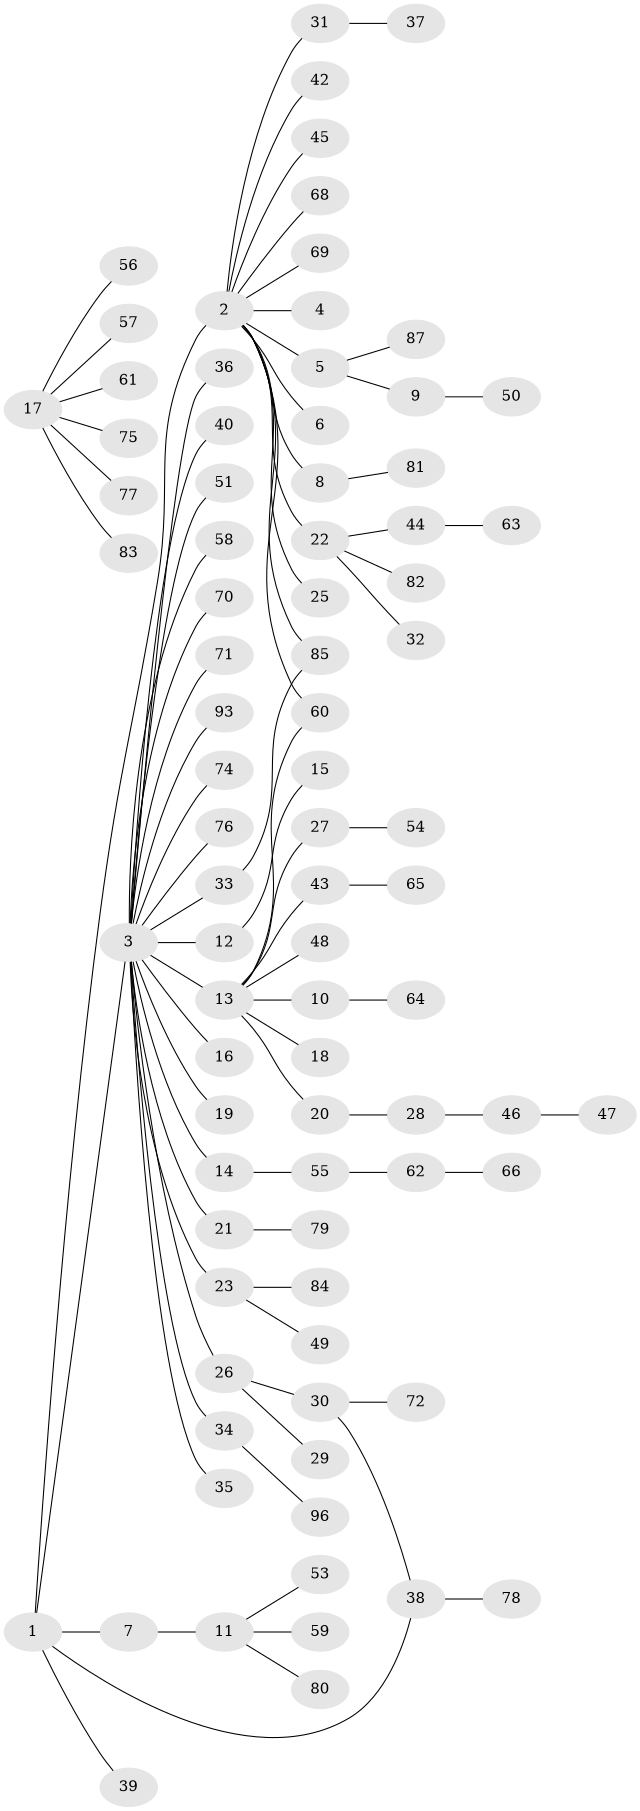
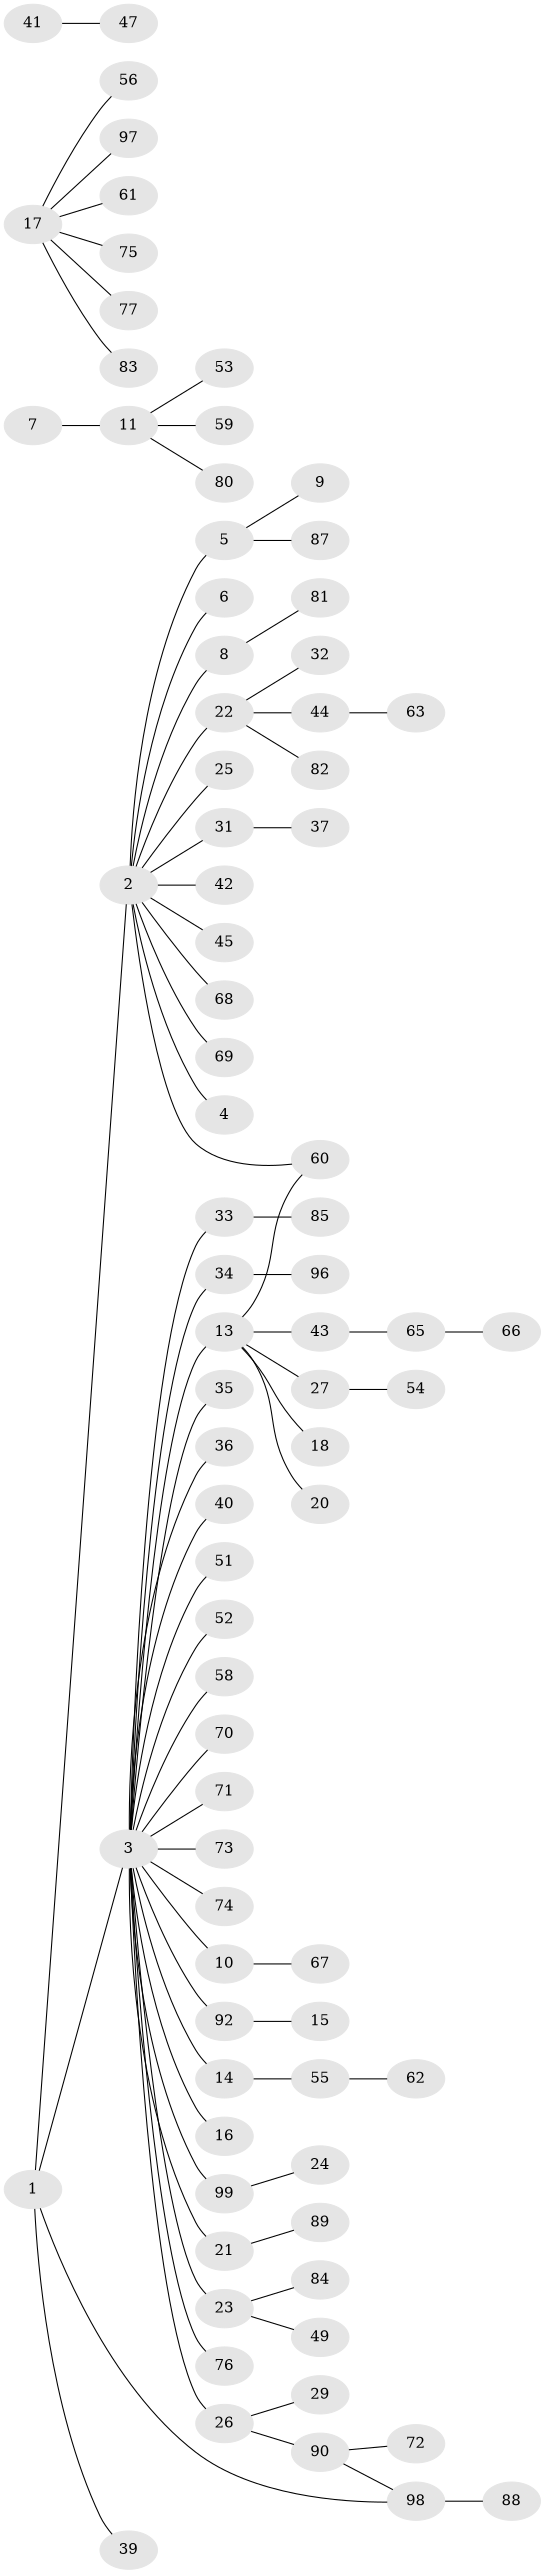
node "57": label "57" -> "97"
node "50": removed
edge "2" -- "85": removed
node "93": label "93" -> "73"
node "12": label "12" -> "92"
node "48": removed
edge "13" -- "10": now "3" -- "10"
node "64": label "64" -> "67"
node "19": label "19" -> "99"
node "28": removed
node "46": label "46" -> "41"
edge "62" -- "66": now "65" -- "66"
node "79": label "79" -> "89"
node "30": label "30" -> "90"
node "38": label "38" -> "98"
node "78": label "78" -> "88"
node "52": added
edge "1" -- "7": removed
node "24": added
